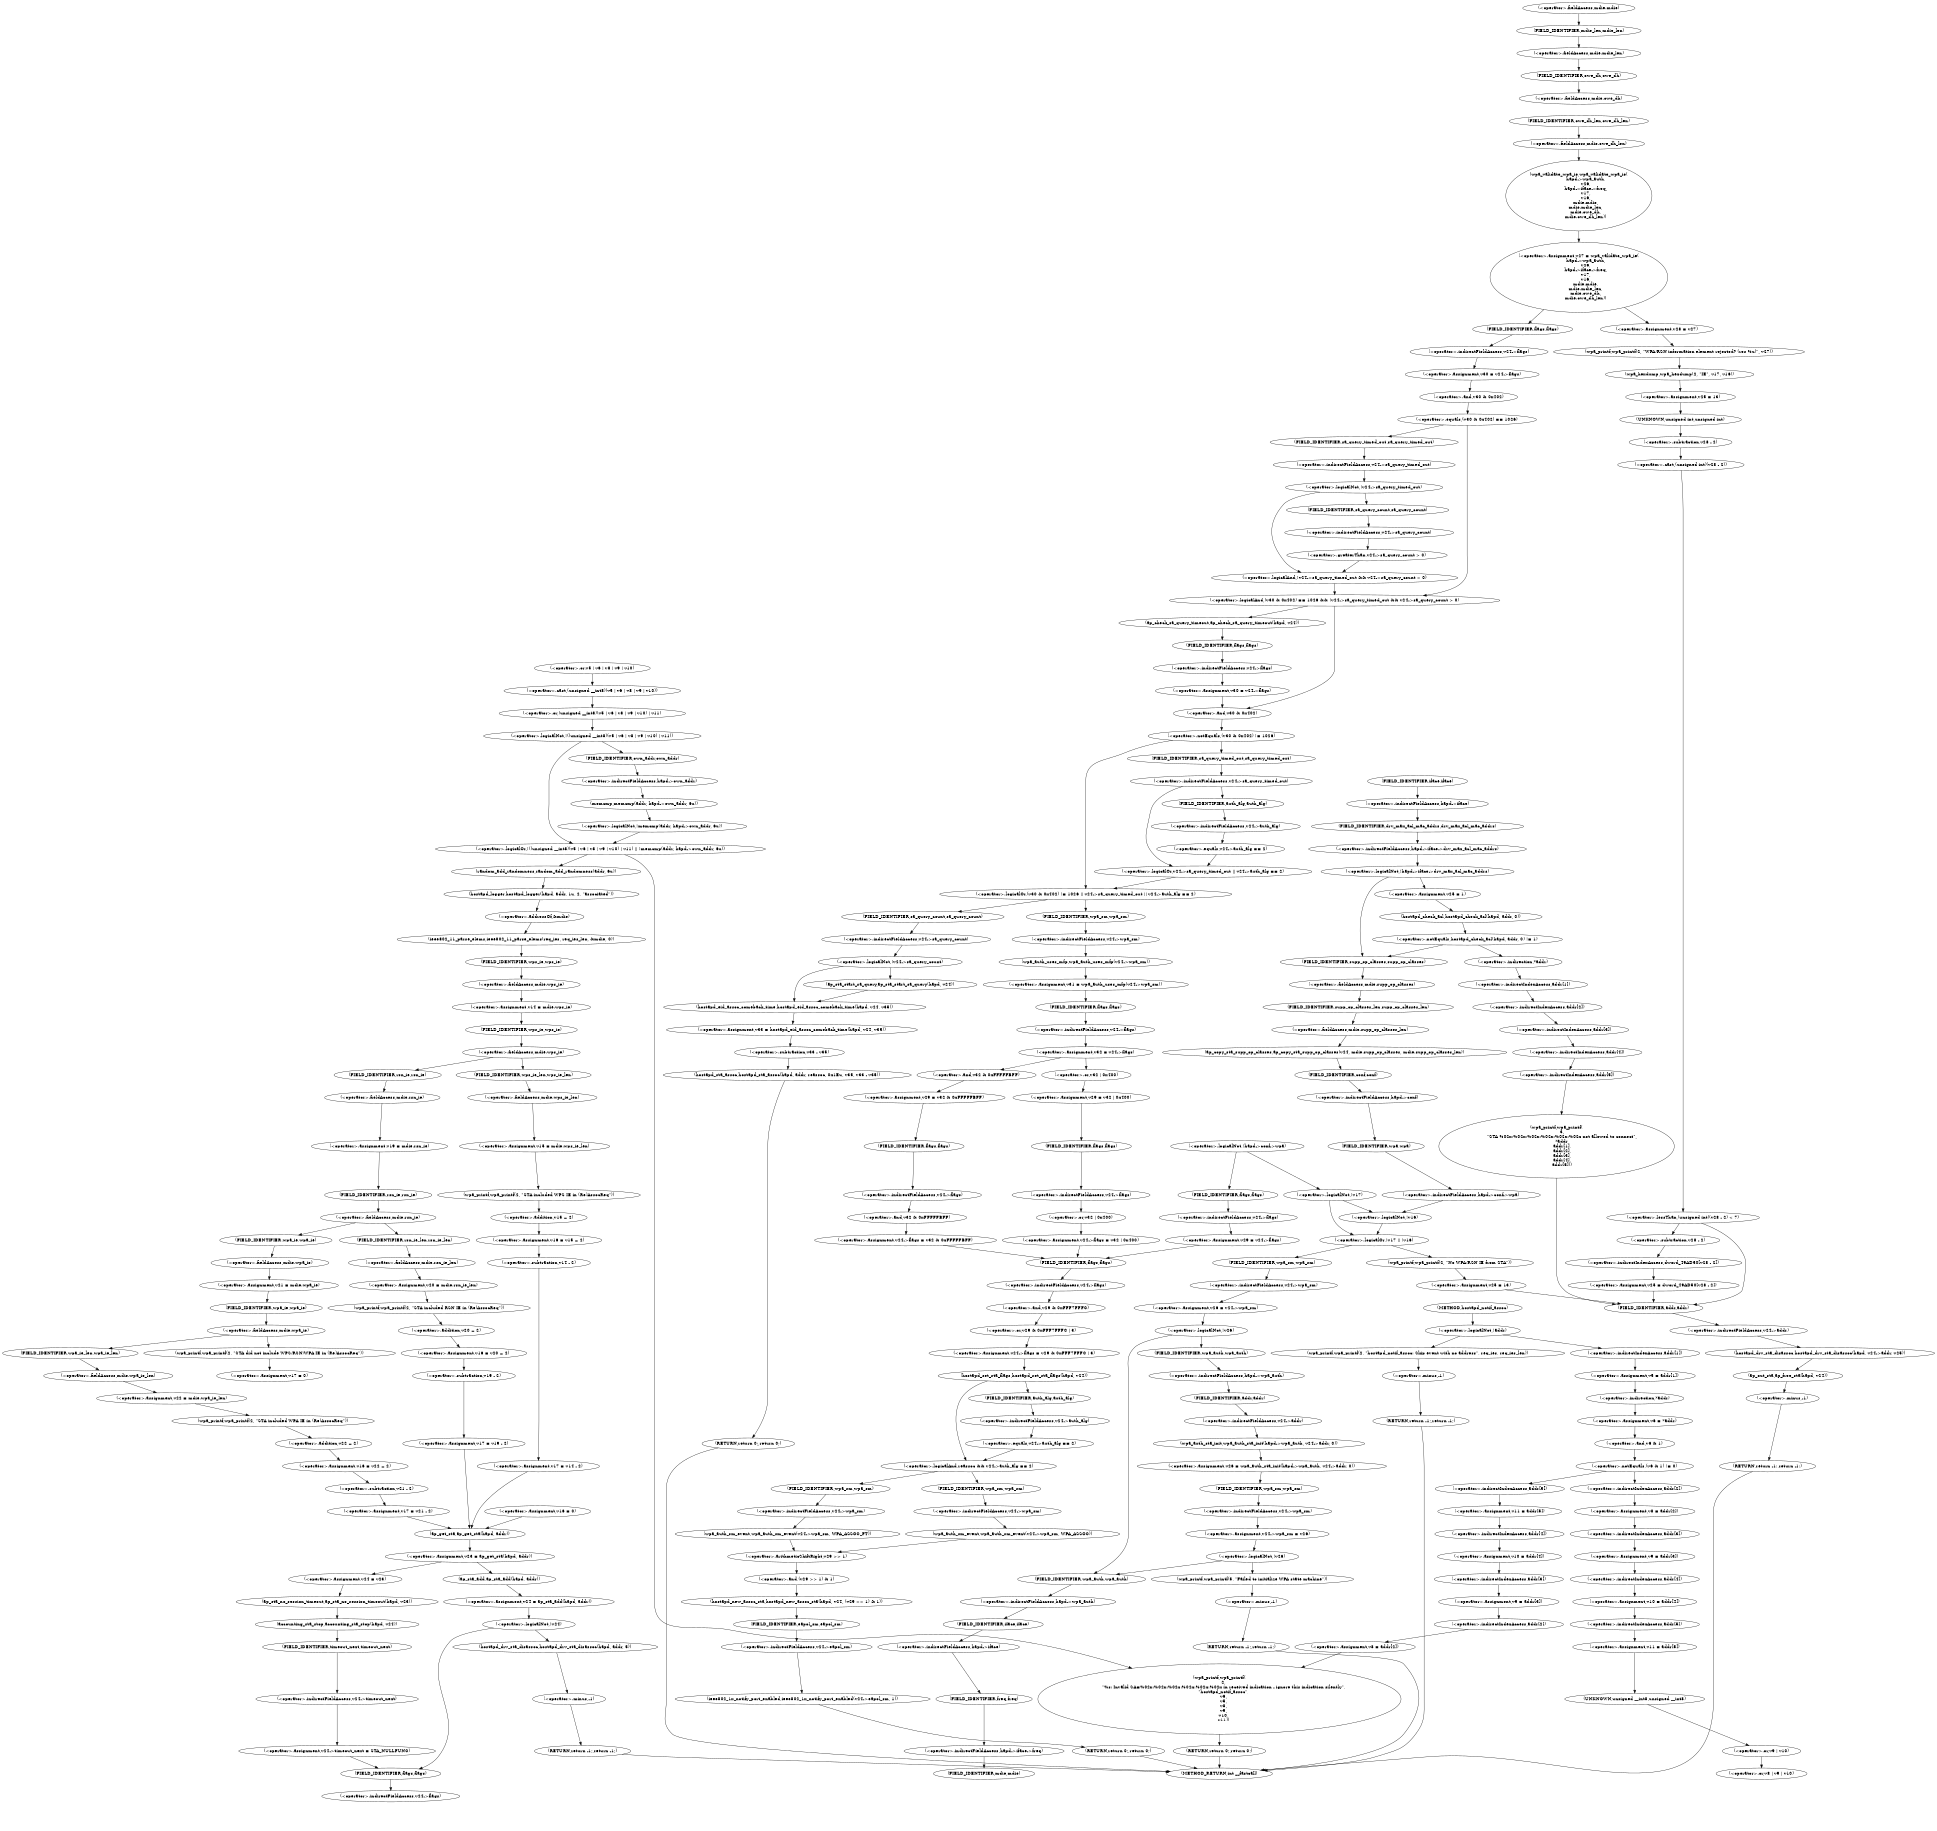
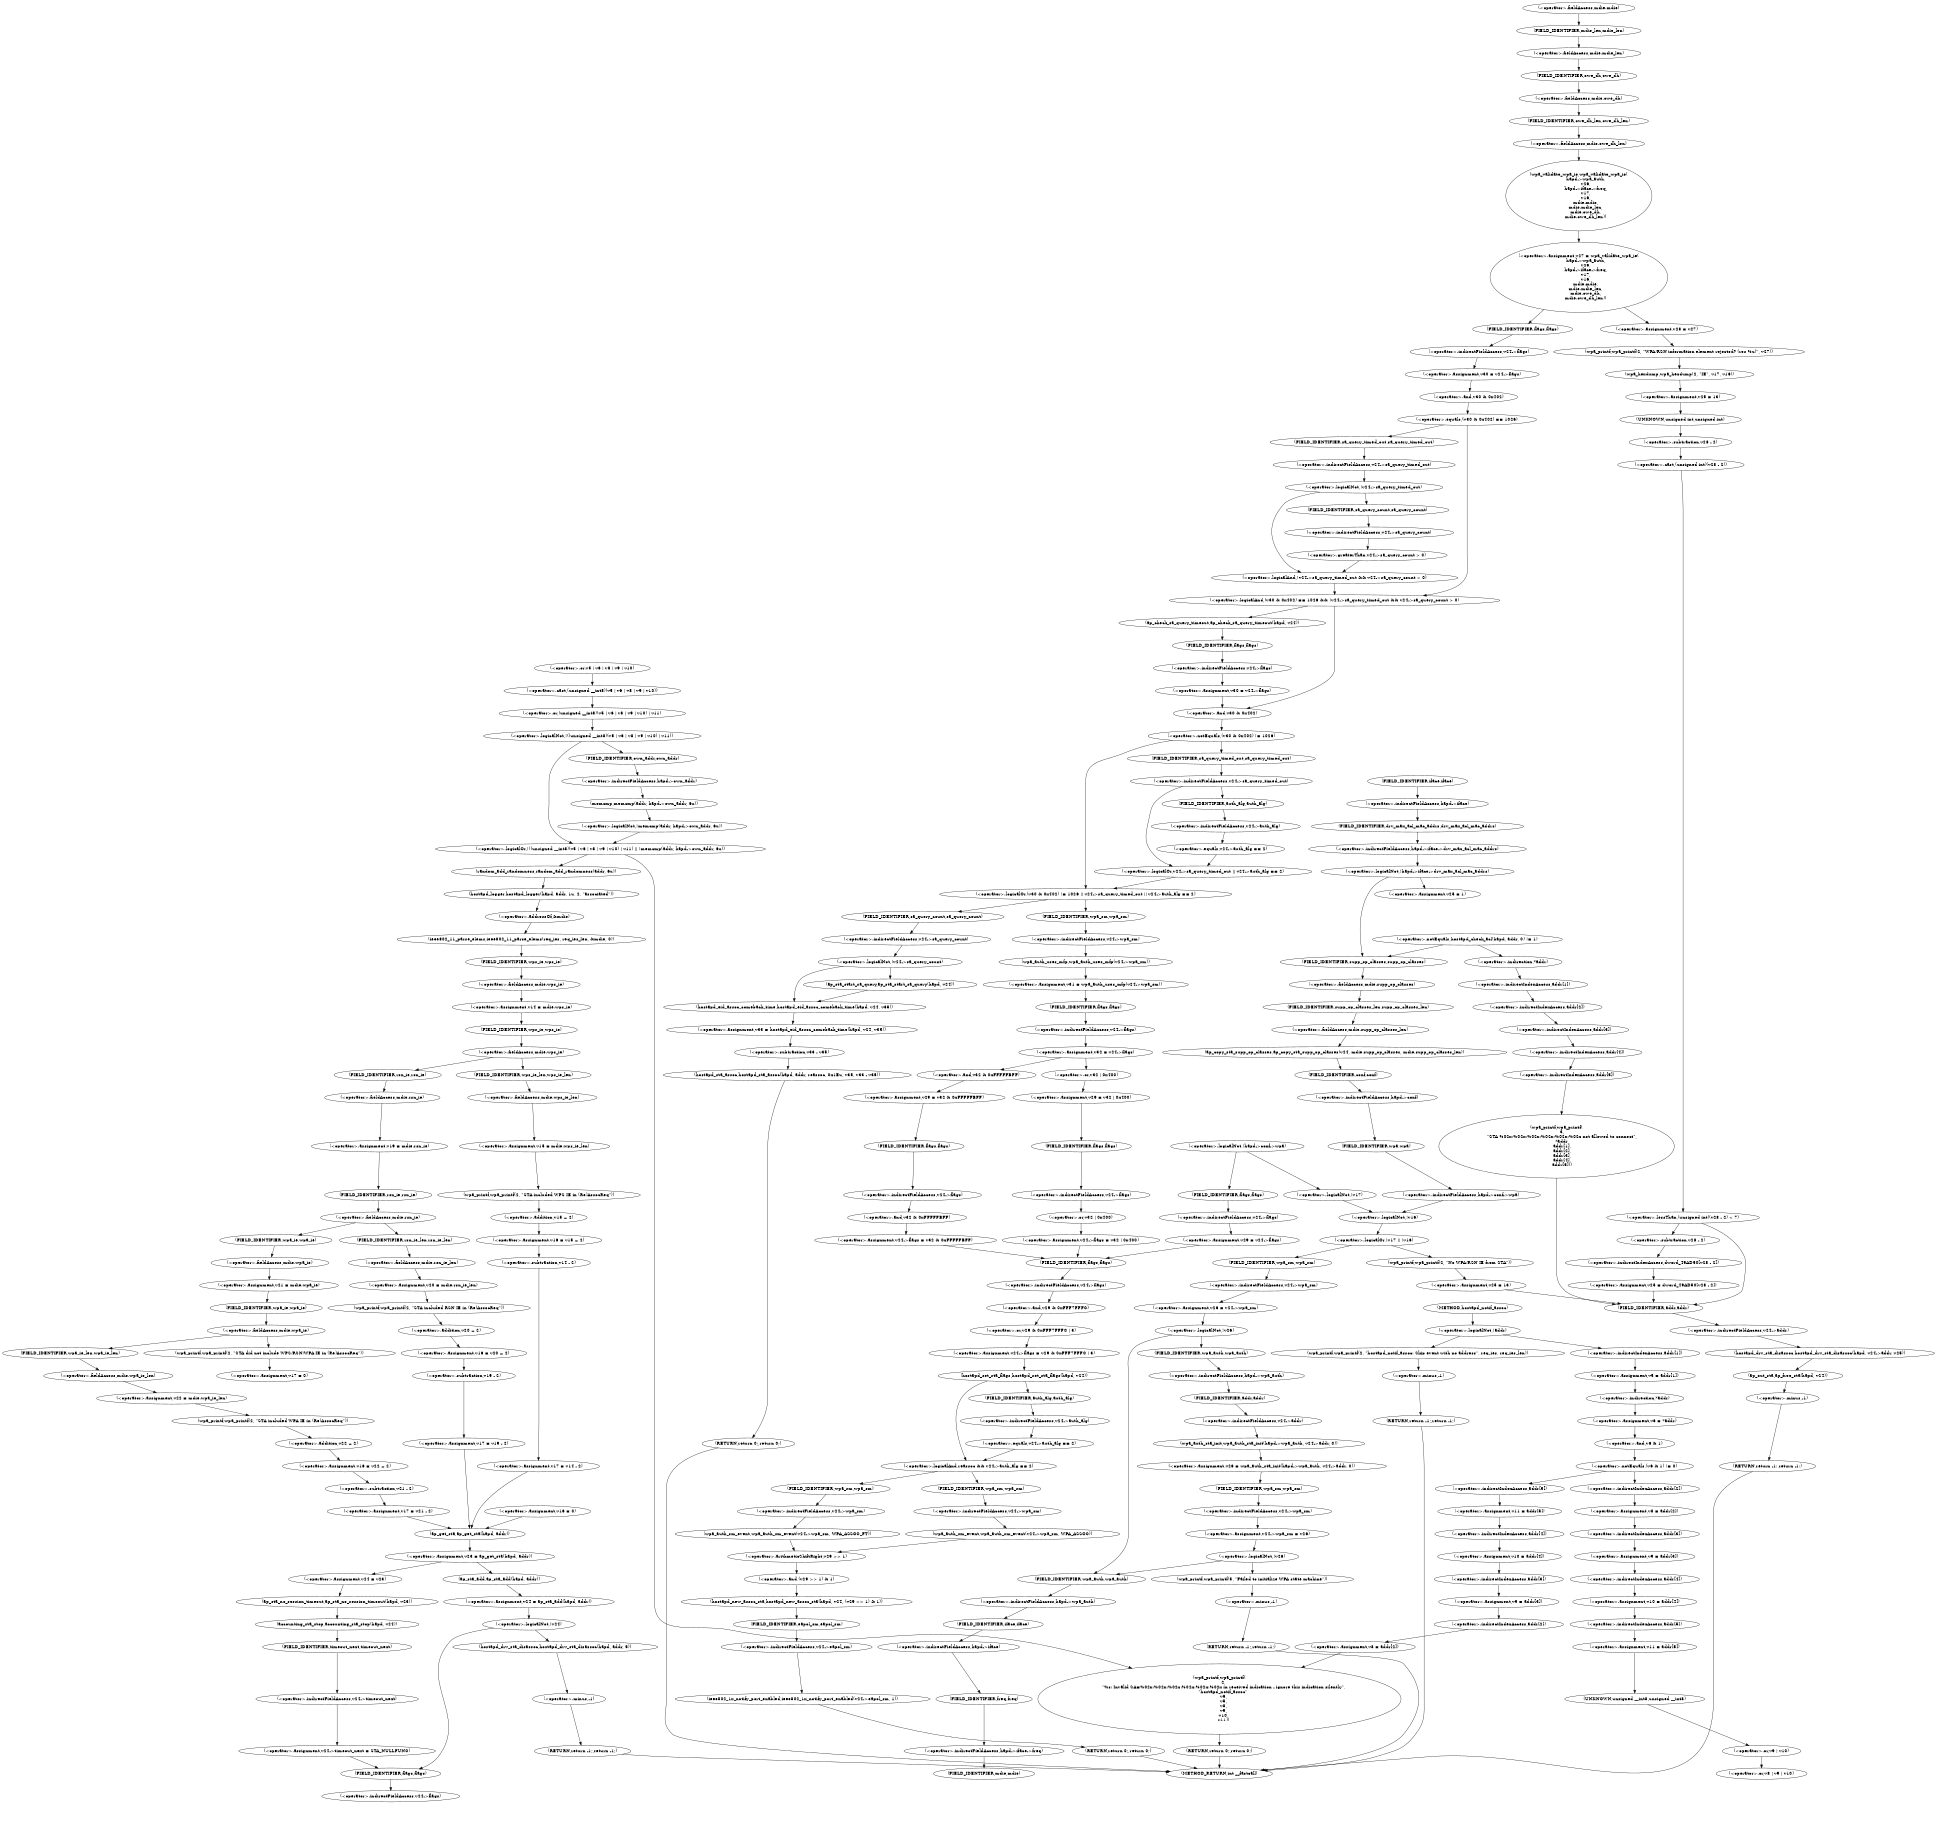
edge "(<operator>.fieldAccess,mdie.owe_dh)" -> "(FIELD_IDENTIFIER,owe_dh_len,owe_dh_len)": added
node "(hostapd_check_acl,hostapd_check_acl(hapd, addr, 0))": removed
edge "(<operator>.logicalNot,!v17)" -> "(<operator>.logicalOr,!v17 || !v16)": removed
